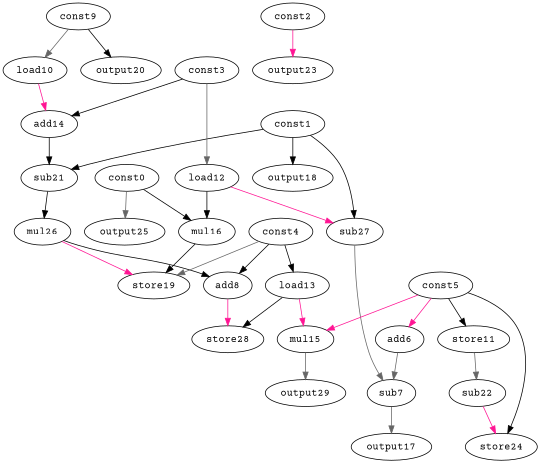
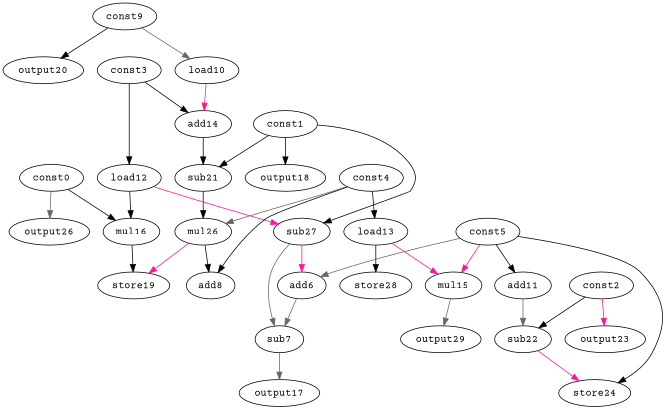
edge "const3" -> "load12": color gray40 -> black
node "output25": label "output25" -> "output26"
edge "sub27" -> "add6": added
edge "const4" -> "store19": now "const4" -> "mul26"
edge "add8" -> "store28": removed
edge "const5" -> "add6": color deeppink -> gray40
edge "const2" -> "sub22": added
node "store11": label "store11" -> "add11"
